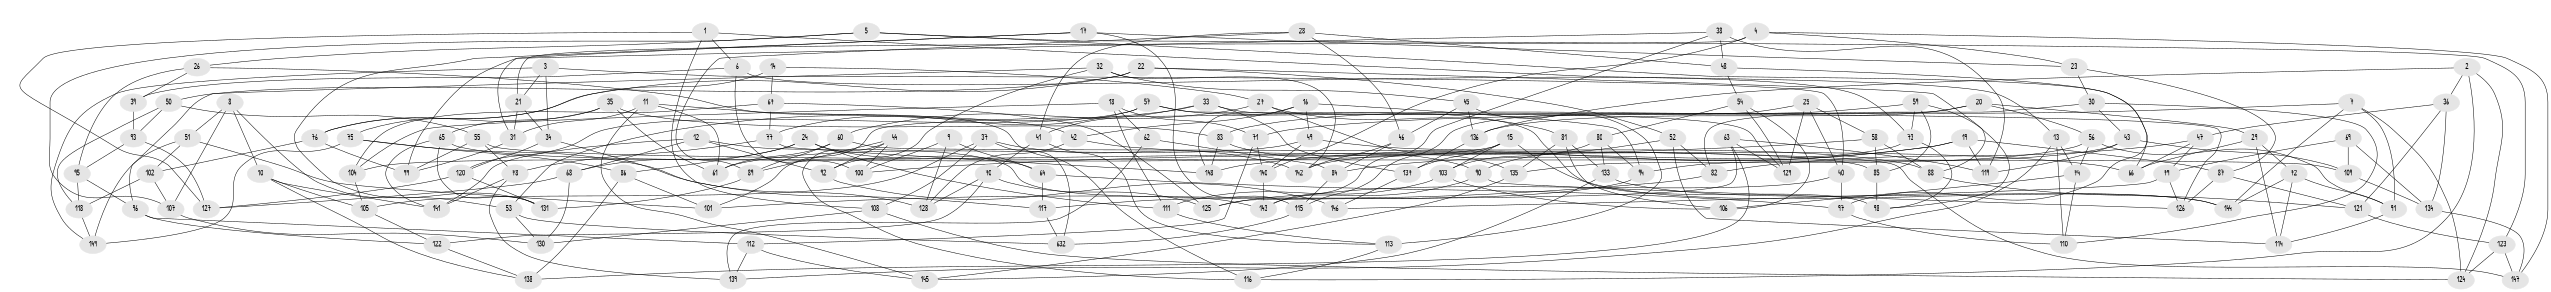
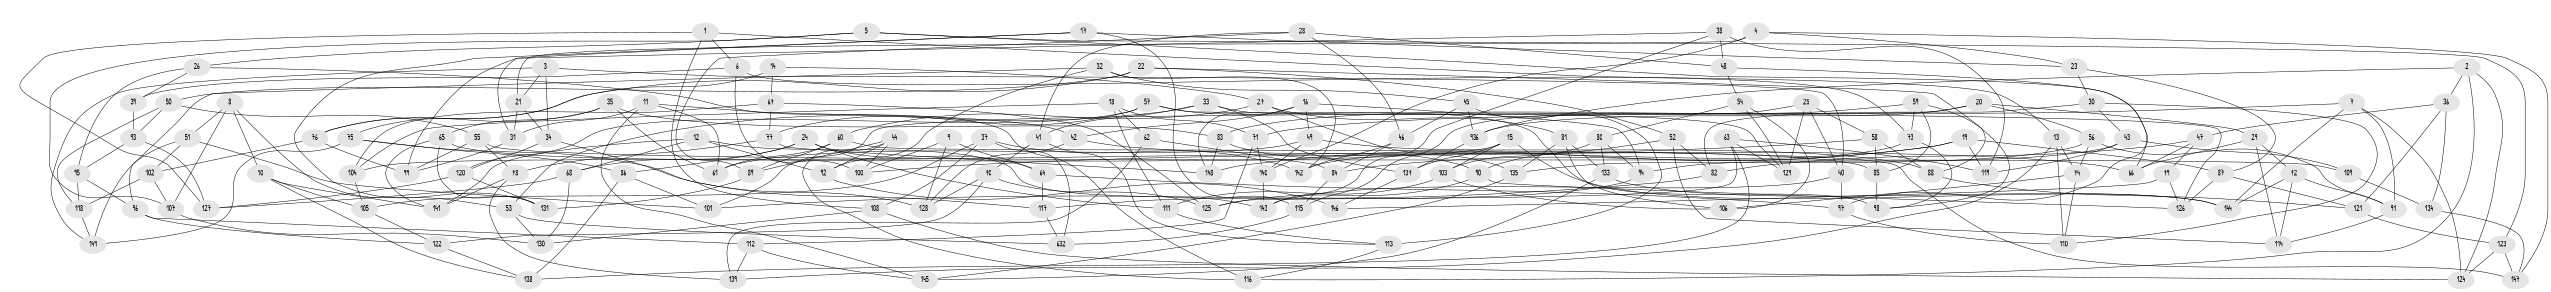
node "136": label "136" -> "936"
node "69": removed
